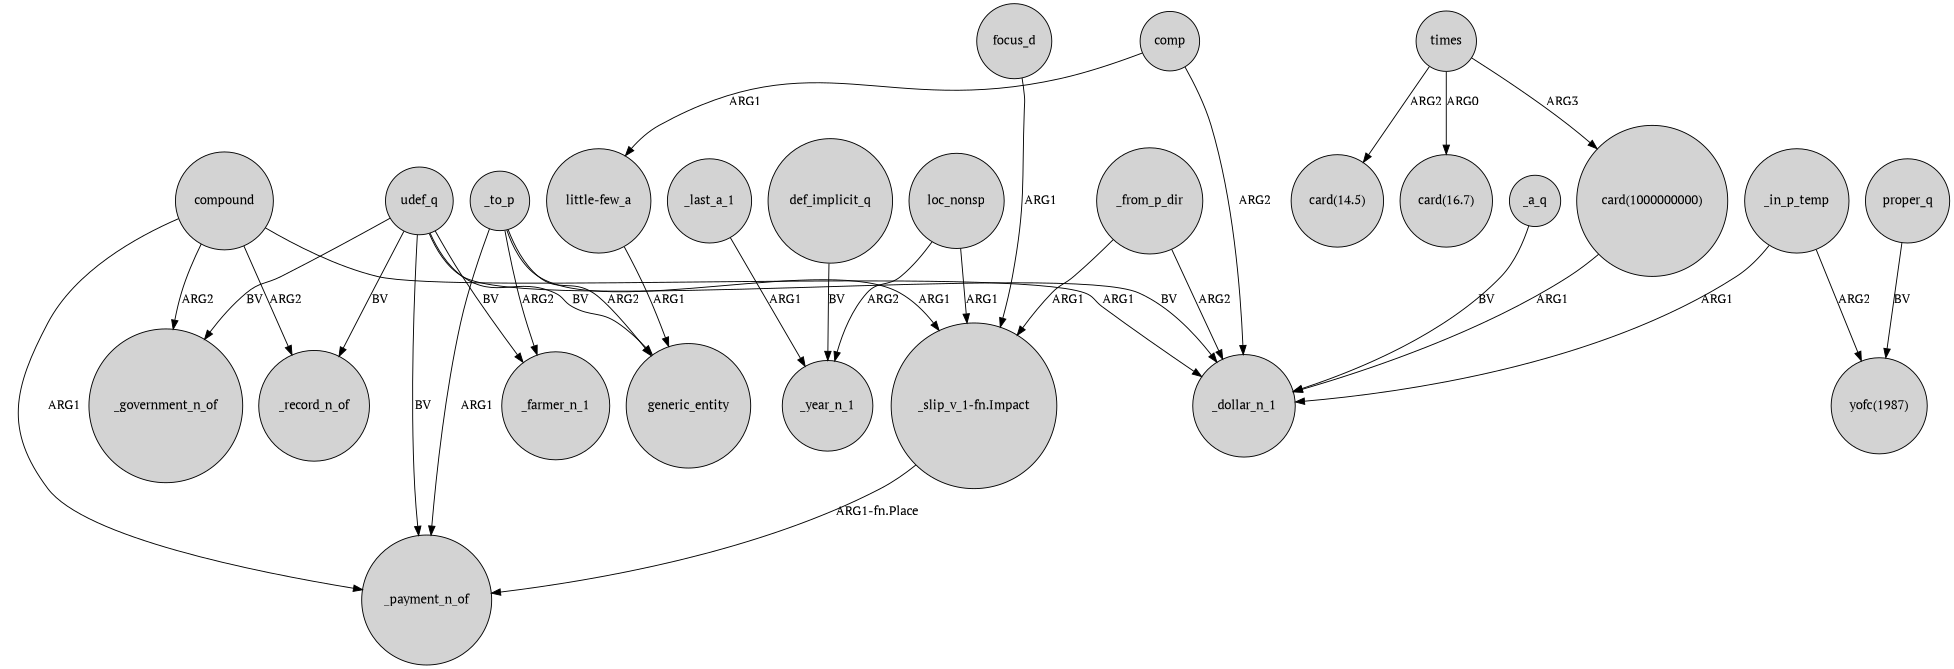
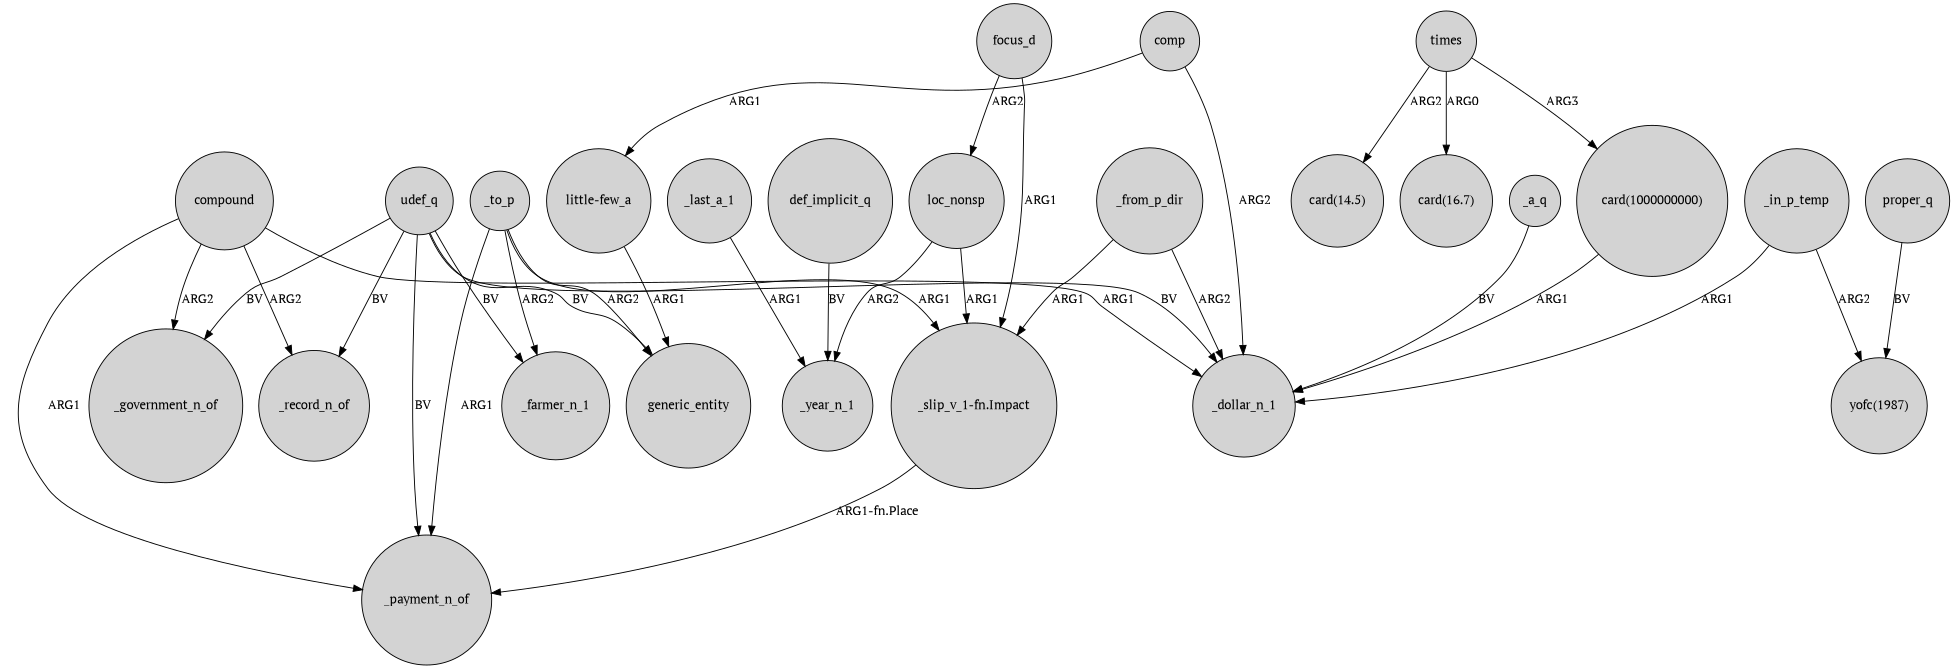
edge "focus_d" -> "loc_nonsp": added, label "ARG2"
